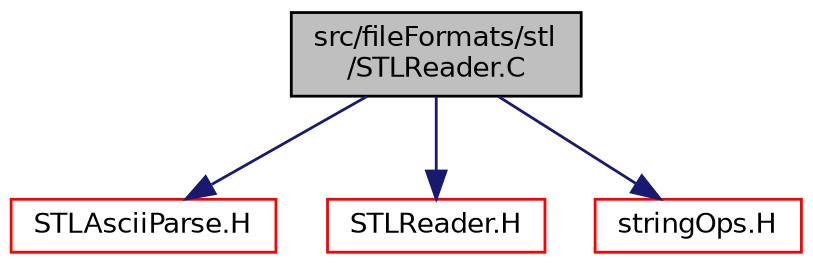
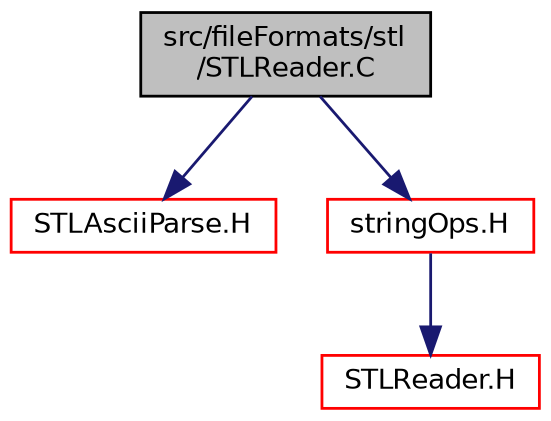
edge "src/fileFormats/stl /STLReader.C" -> "STLReader.H": now "stringOps.H" -> "STLReader.H"
